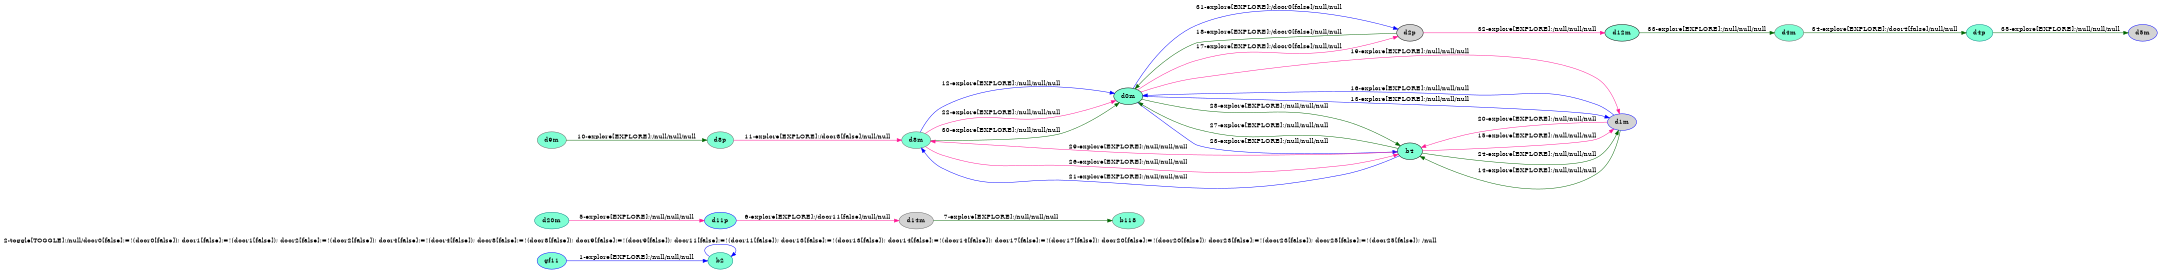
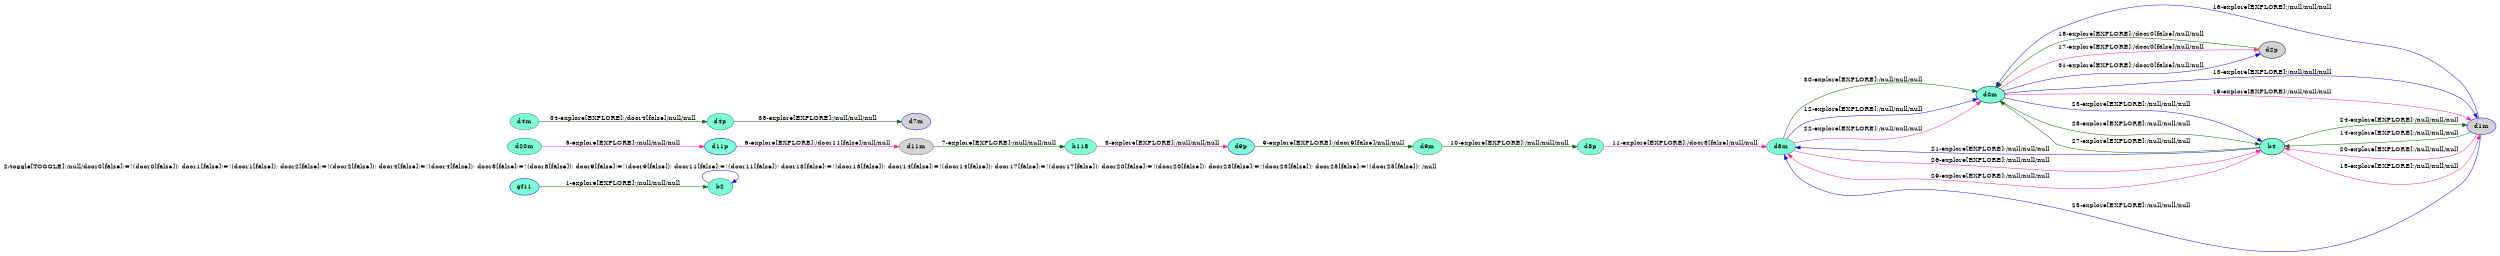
node "d12m": removed
node "d5m": label "d5m" -> "d7m"
node "d9p": added
node "d14m": label "d14m" -> "d11m"
edge "d1m" -> "d8m": added, label "25-explore[EXPLORE];/null/null/null"
edge "gf11" -> "b2": color blue -> darkgreen
